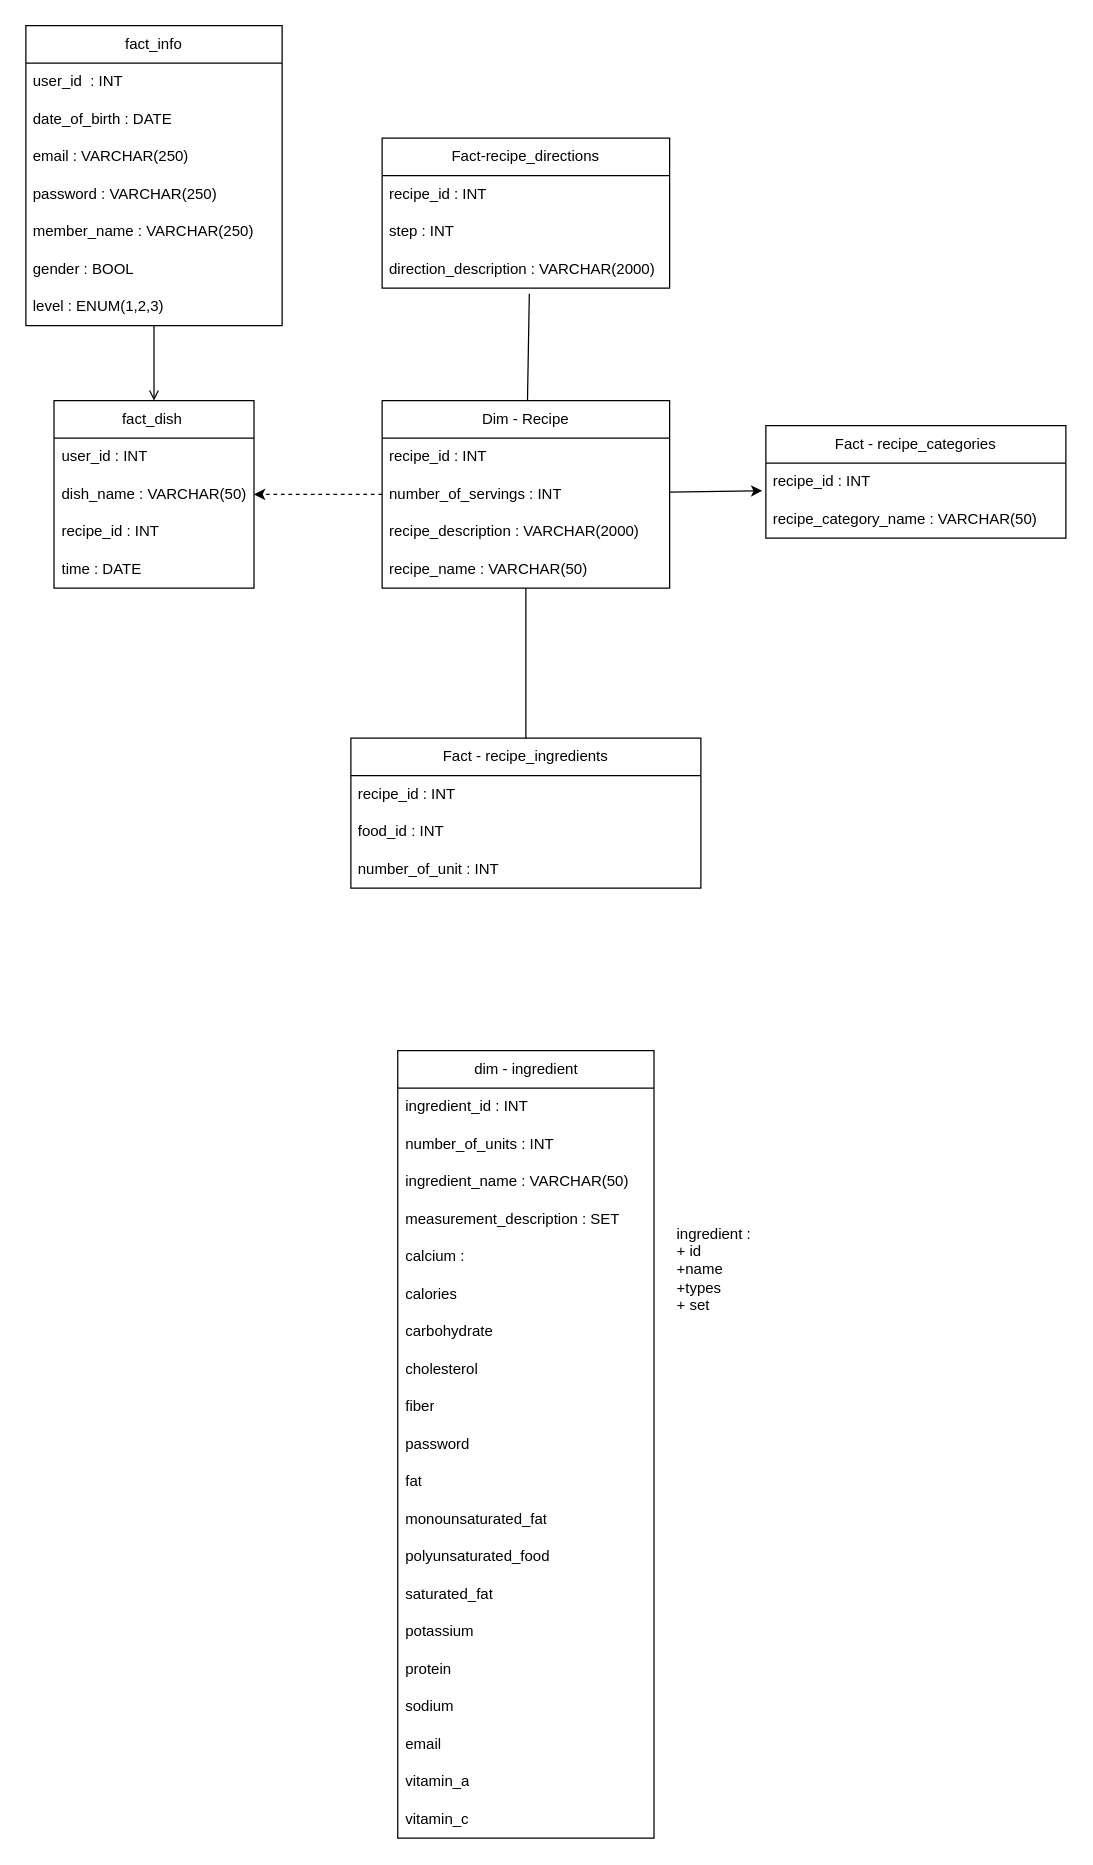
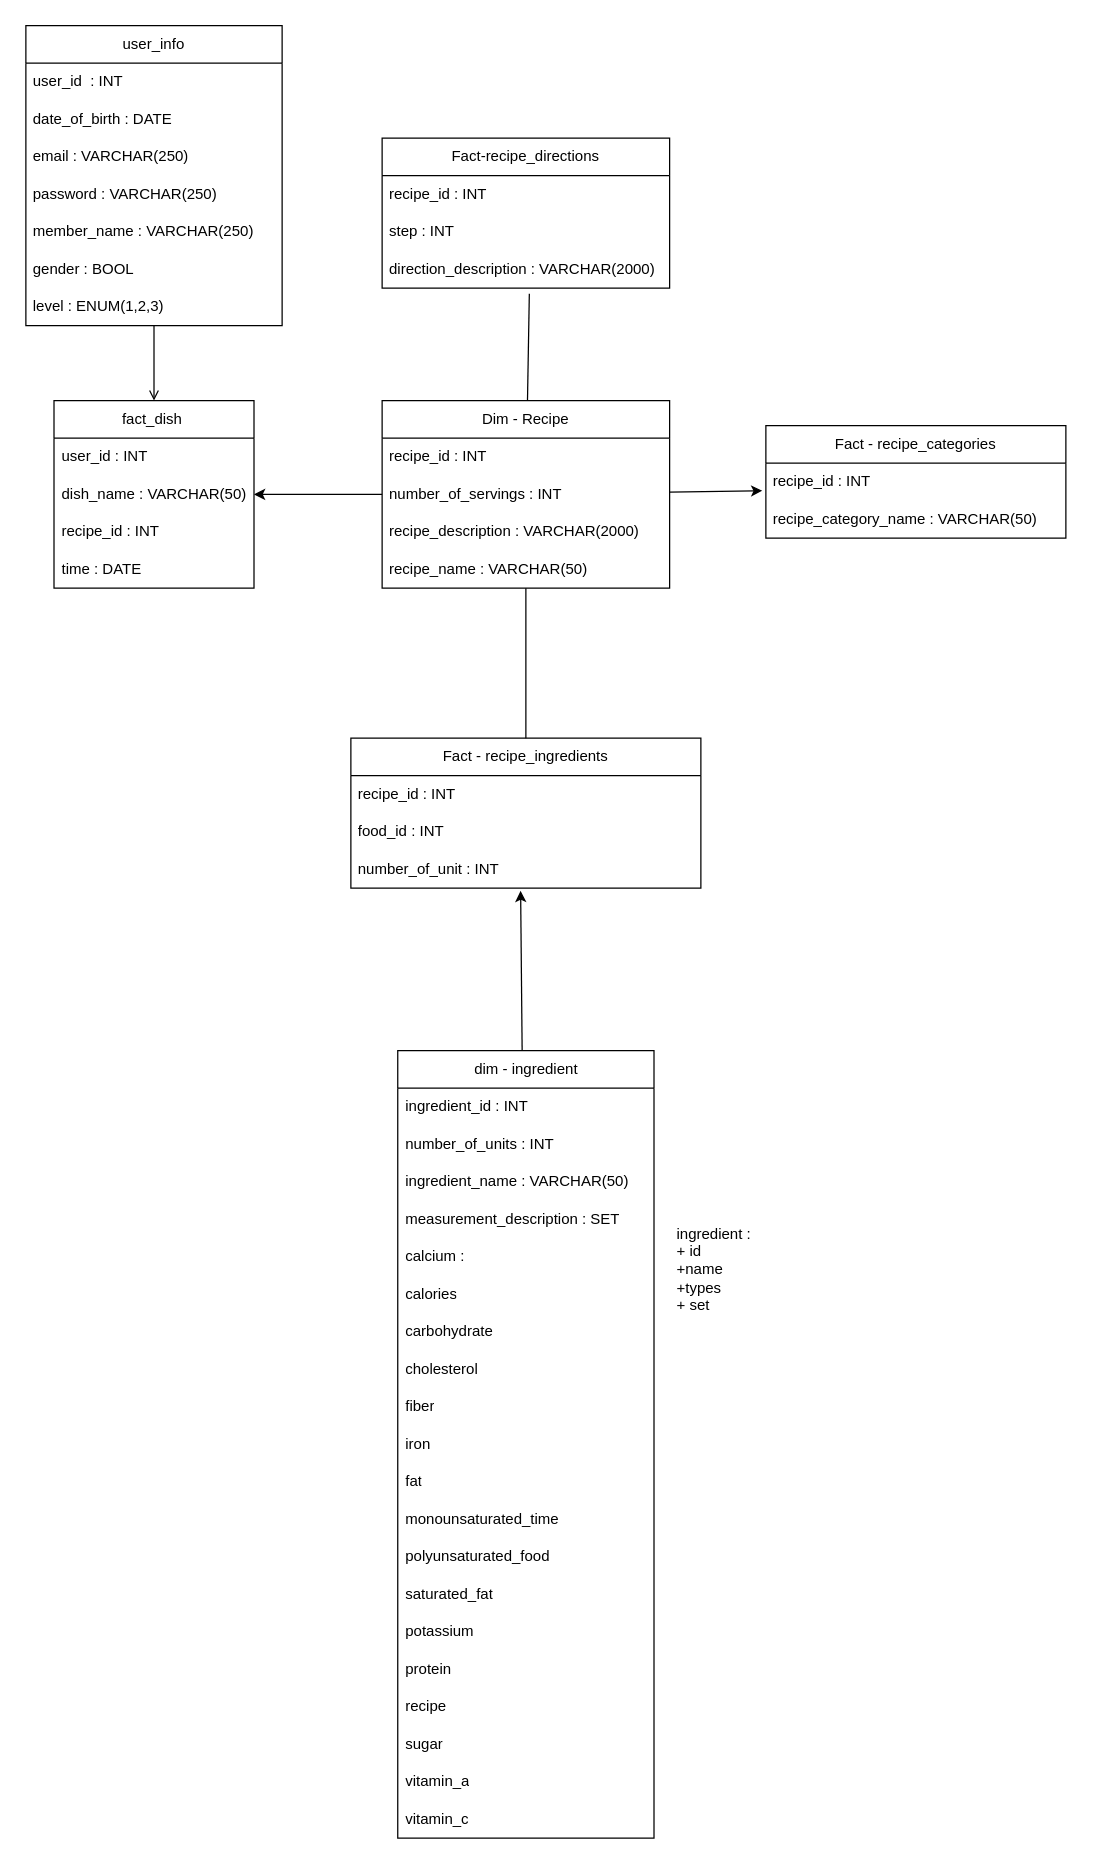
node "fact_info": label "fact_info" -> "user_info"
edge "Dim - Recipe" -> "dish_name : VARCHAR(50)": style dashed -> solid
edge "dim - ingredient" -> "number_of_unit : INT": added
node "password": label "password" -> "iron"
node "monounsaturated_fat": label "monounsaturated_fat" -> "monounsaturated_time"
node "sodium": label "sodium" -> "recipe"
node "email": label "email" -> "sugar"
